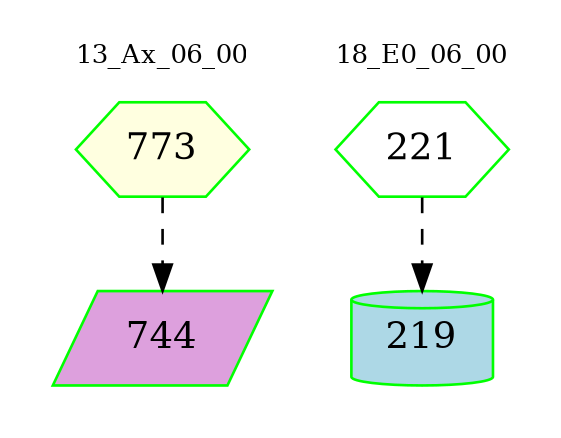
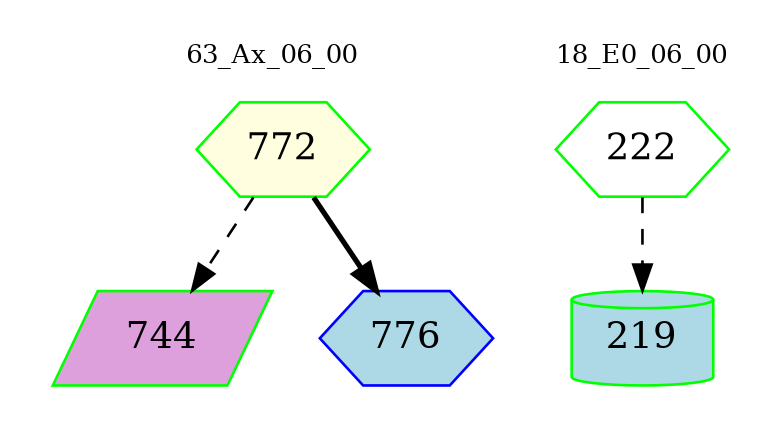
cluster "13_Ax_06_00": label "13_Ax_06_00" -> "63_Ax_06_00"
node "773": label "773" -> "772"
node "221": label "221" -> "222"
node "776": added
